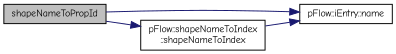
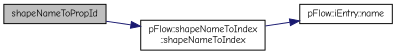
edge "shapeNameToPropId" -> "pFlow::iEntry::name": removed
